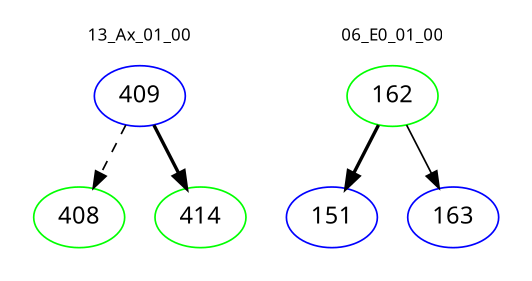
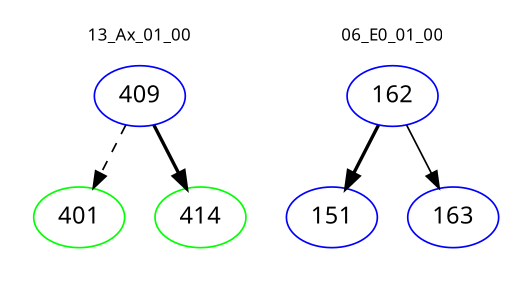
node "162": color green -> blue
node "408": label "408" -> "401"
